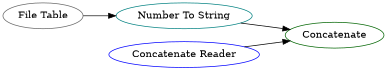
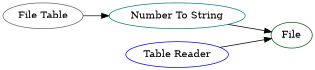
node "Concatenate": label "Concatenate" -> "File"
node "Concatenate Reader": label "Concatenate Reader" -> "Table Reader"
